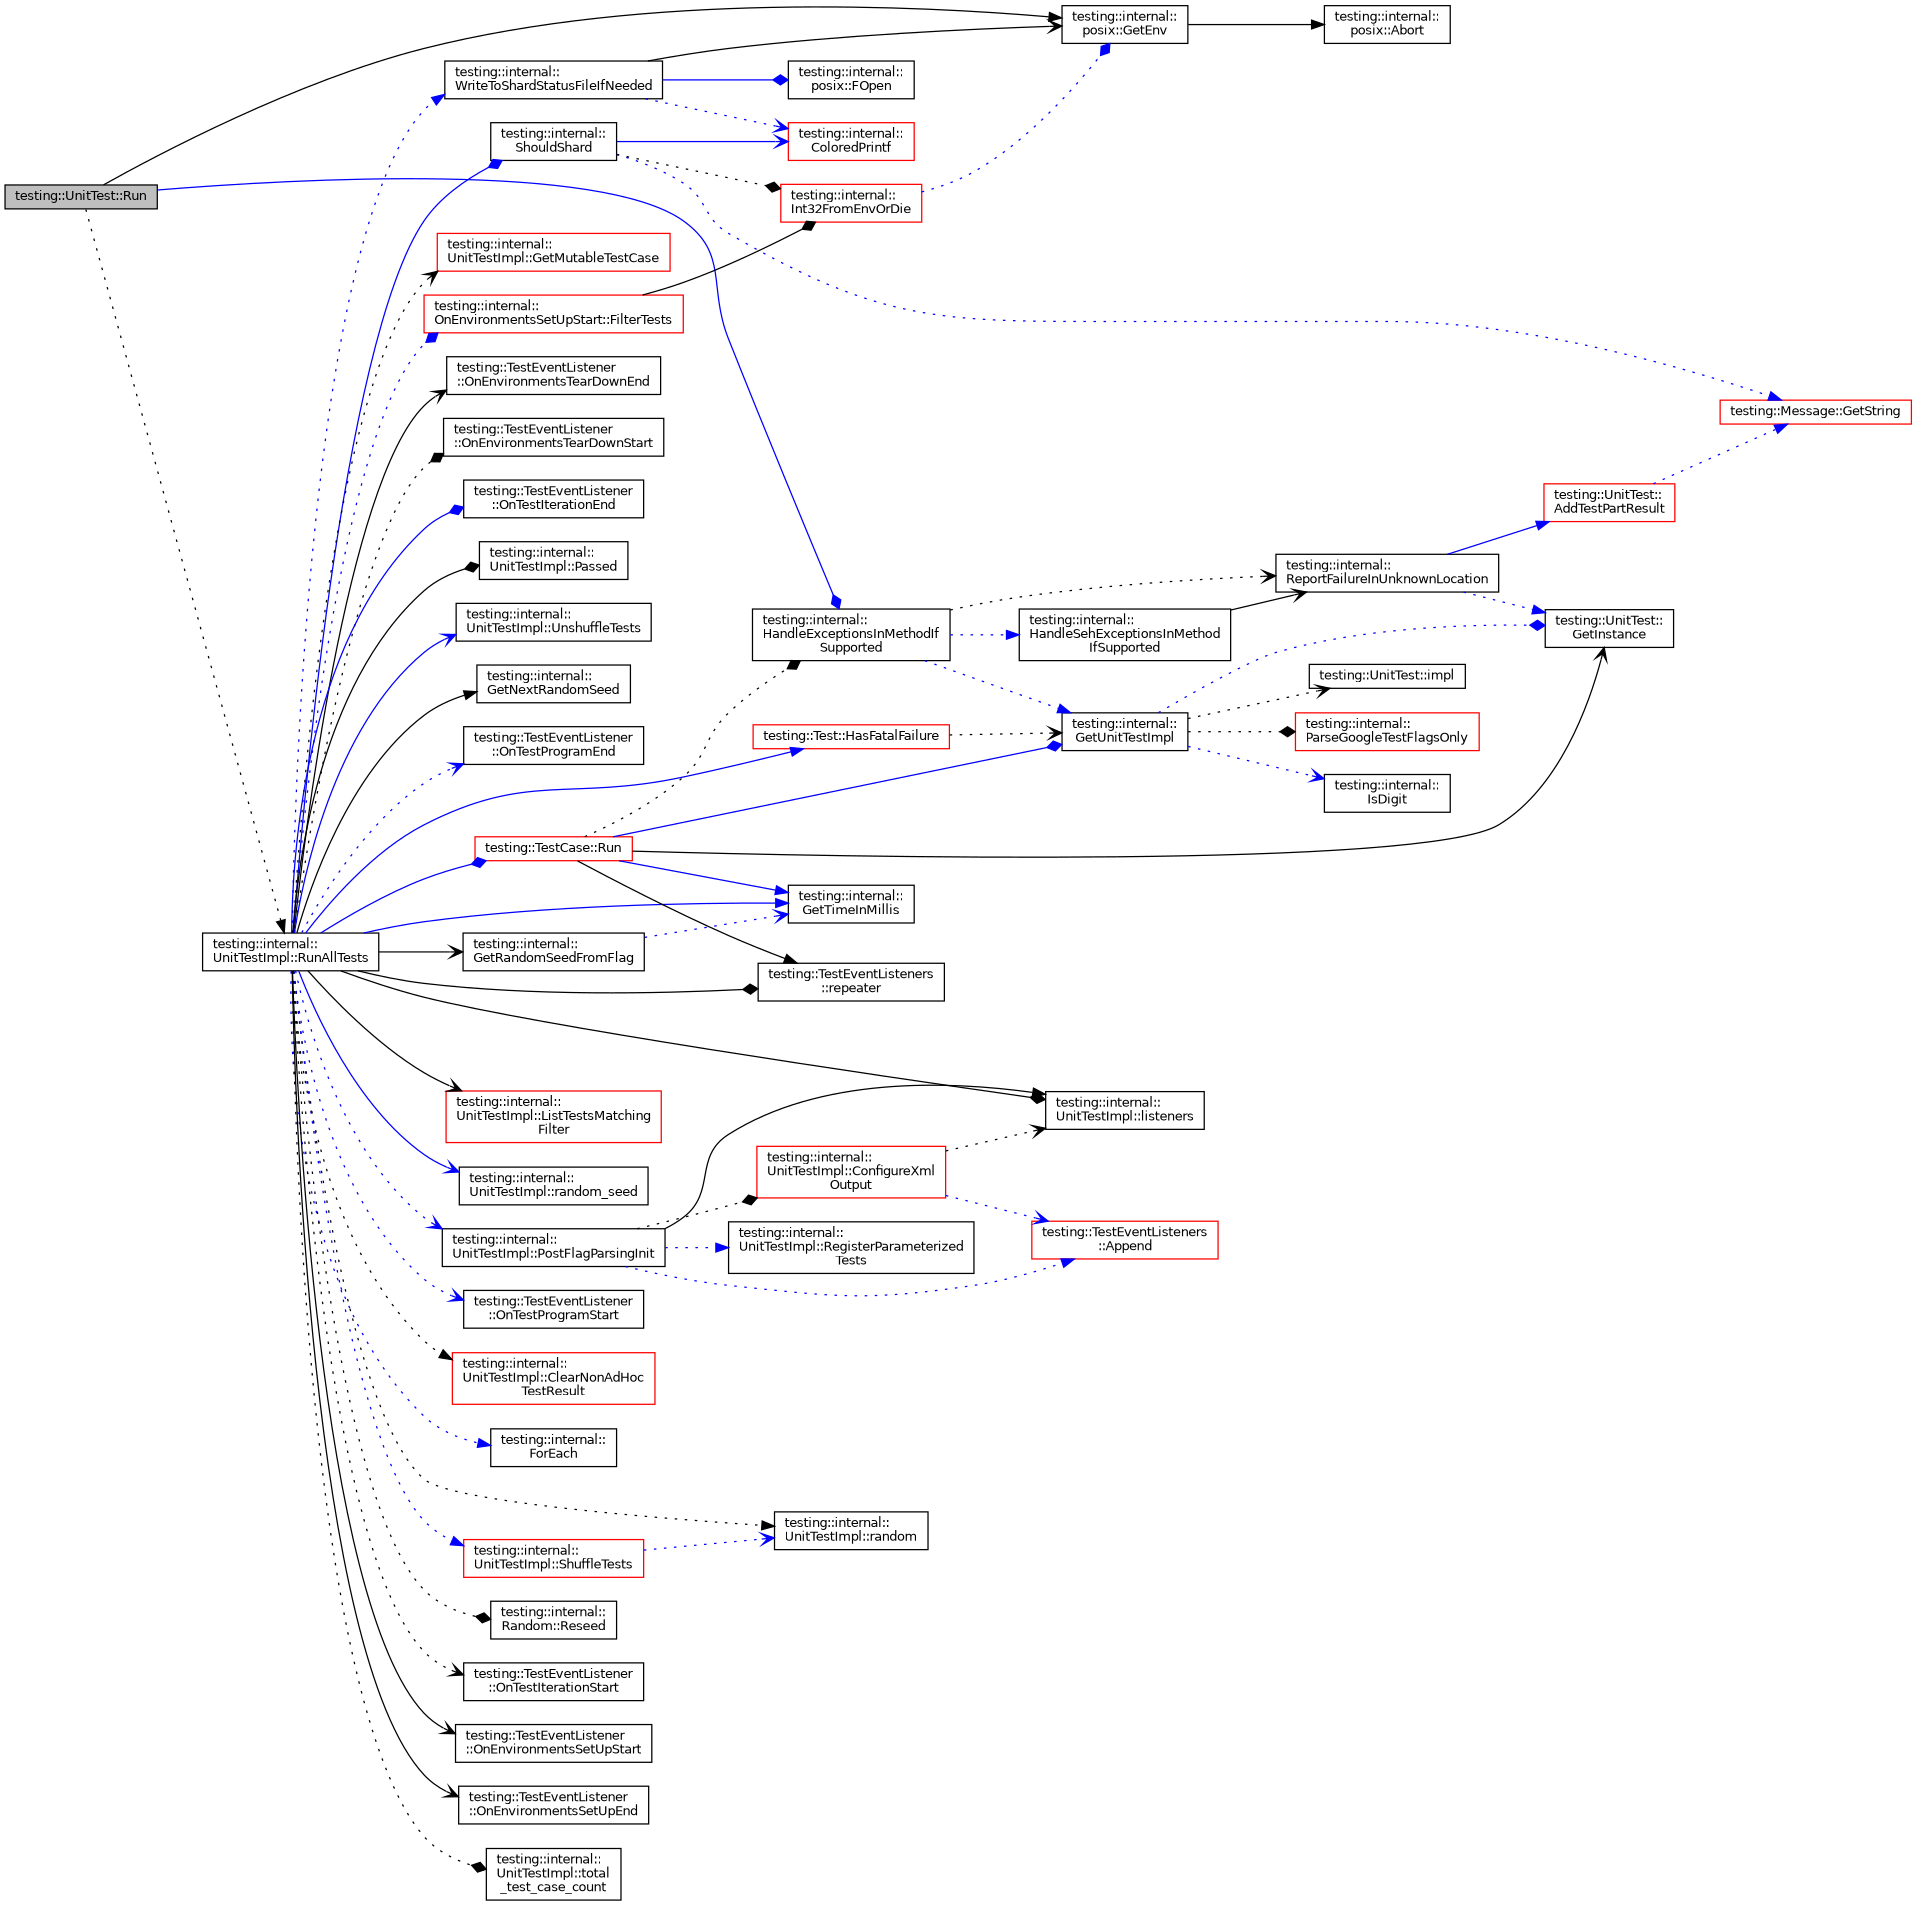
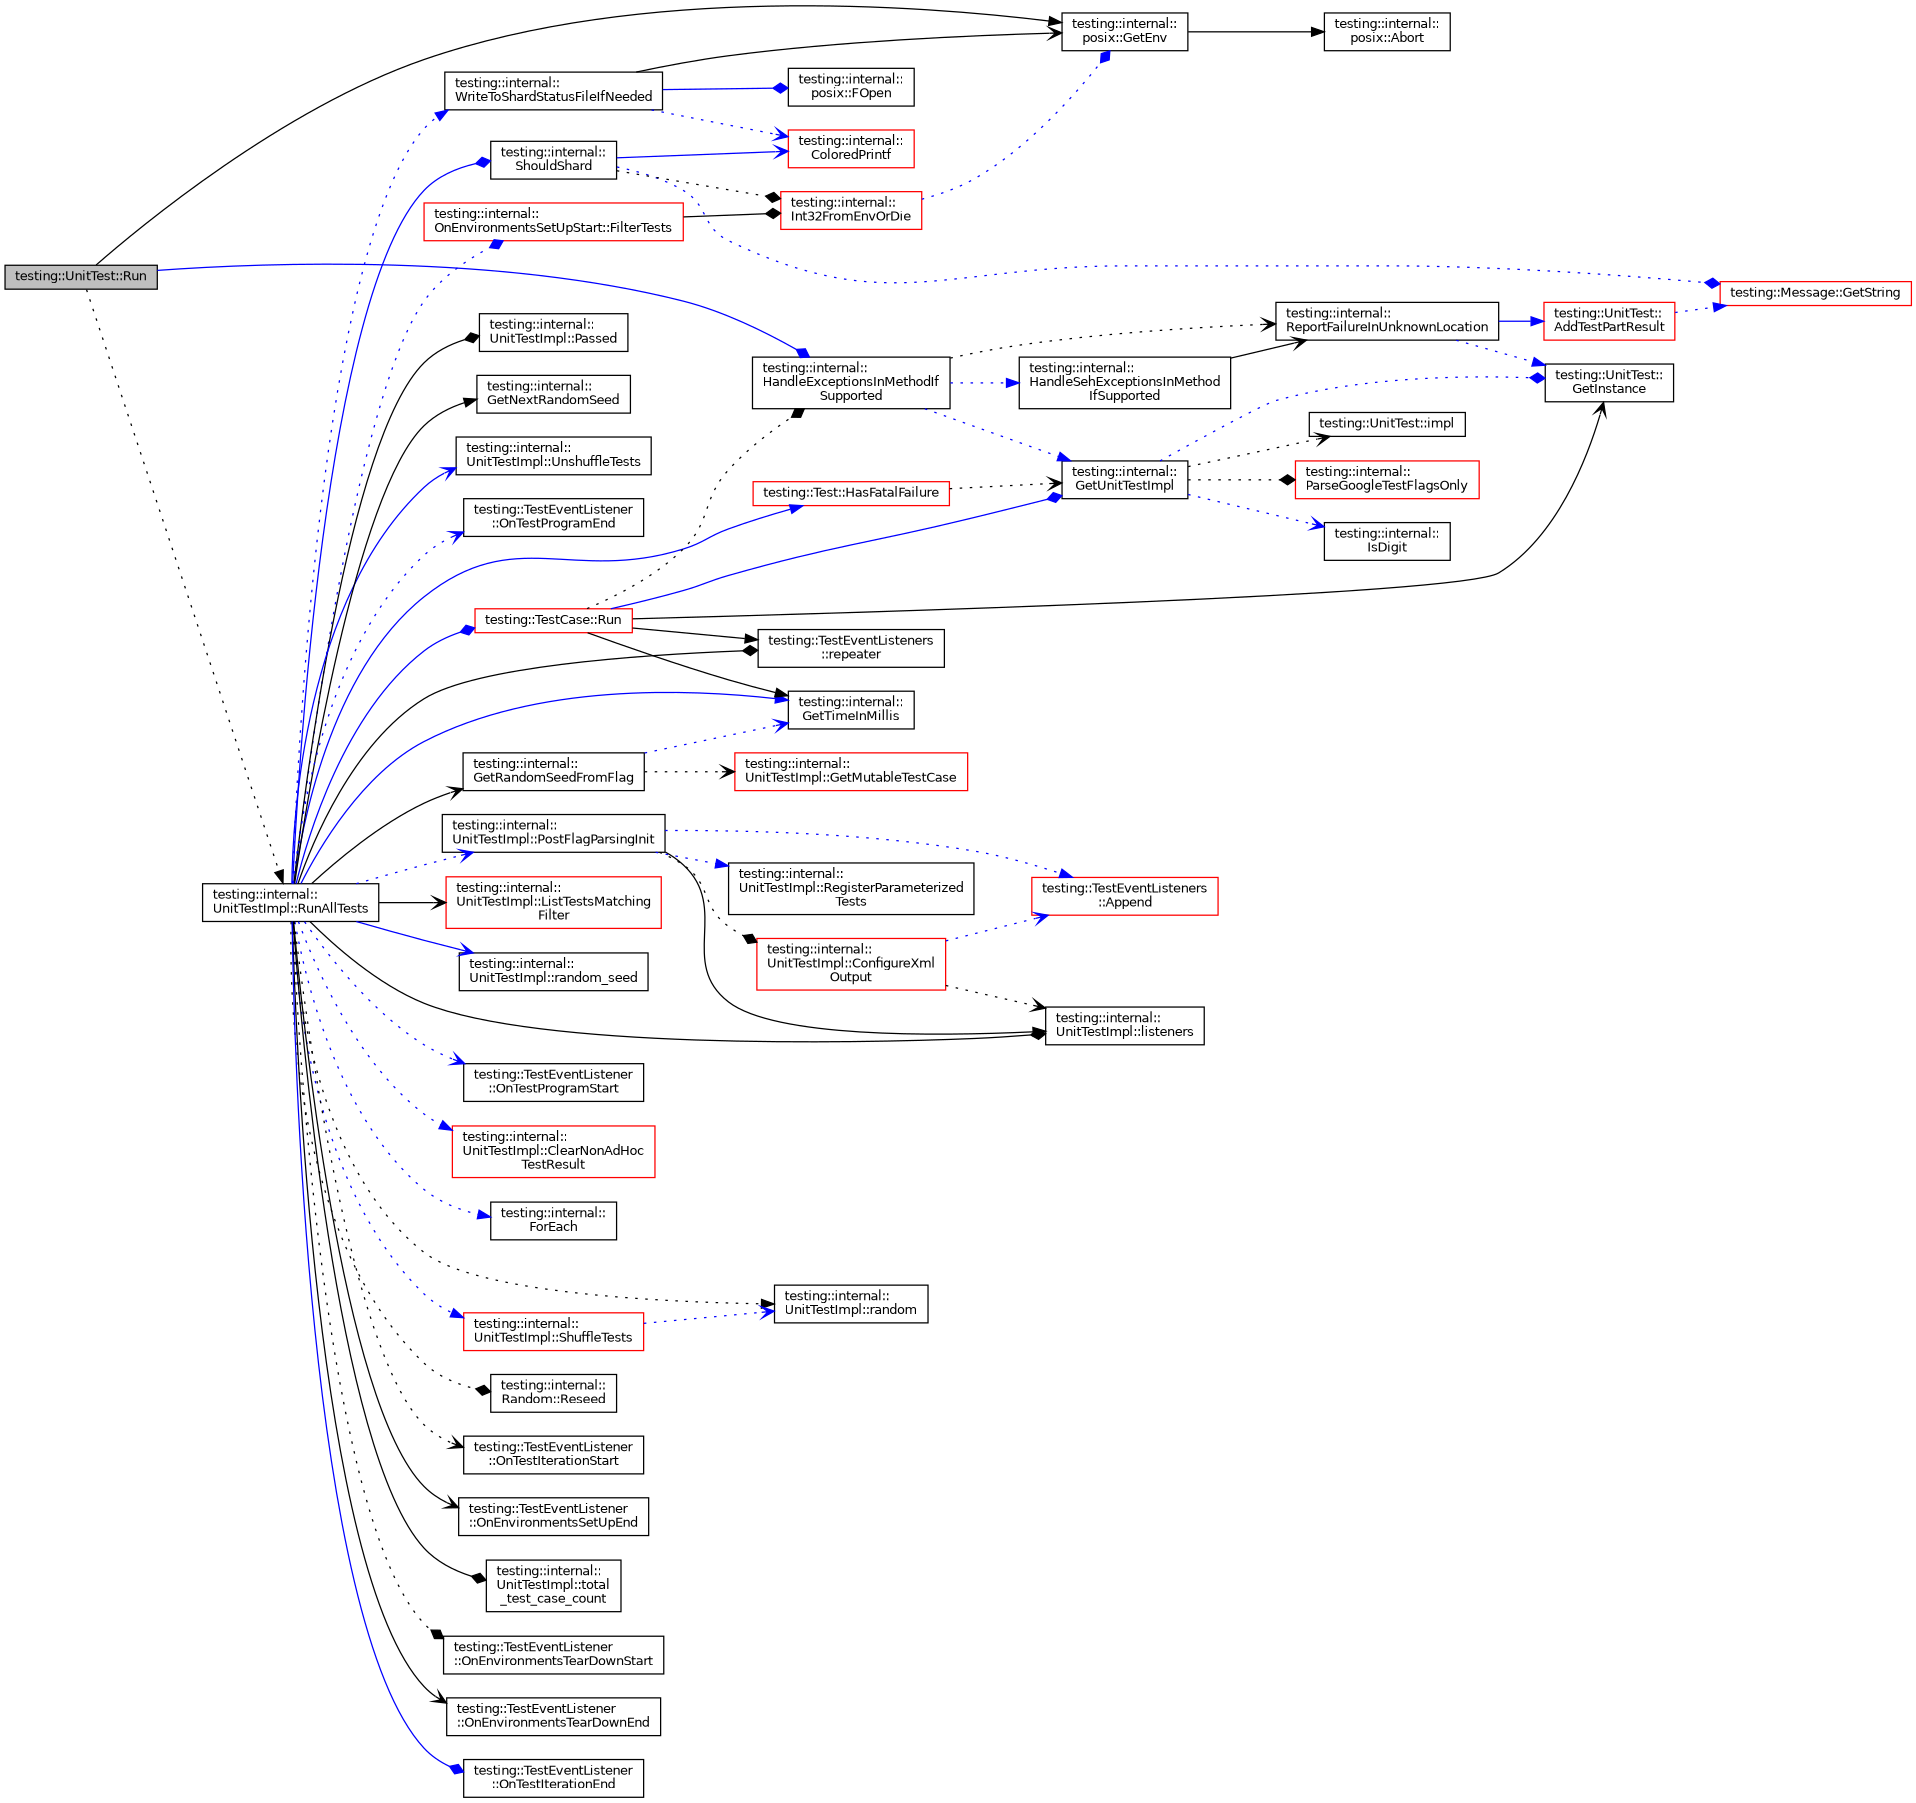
edge "testing::internal:: ShouldShard" -> "testing::Message::GetString": arrowhead normal -> diamond
edge "testing::internal:: UnitTestImpl::RunAllTests" -> "testing::internal:: UnitTestImpl::GetMutableTestCase": now "testing::internal:: GetRandomSeedFromFlag" -> "testing::internal:: UnitTestImpl::GetMutableTestCase"
edge "testing::TestCase::Run" -> "testing::internal:: GetTimeInMillis": color blue -> black
edge "testing::internal:: UnitTestImpl::RunAllTests" -> "testing::internal:: UnitTestImpl::ClearNonAdHoc TestResult": color black -> blue
edge "testing::internal:: UnitTestImpl::RunAllTests" -> "testing::internal:: UnitTestImpl::total _test_case_count": style dotted -> solid
node "testing::TestEventListener ::OnEnvironmentsSetUpStart": removed
